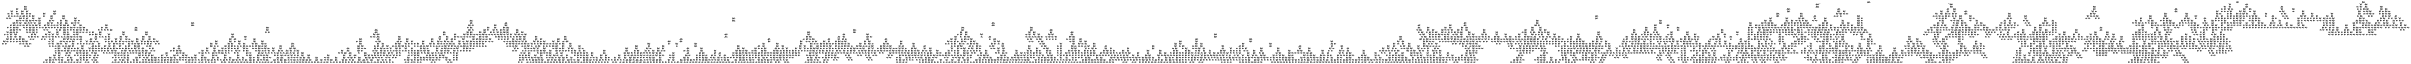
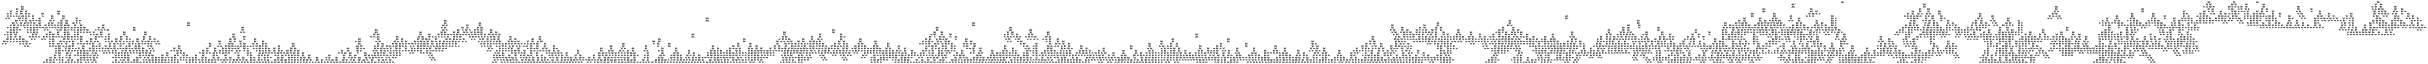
node "X[22] <= 0.004 gini = 0.217 samples = 542 value = [475, 67]": removed
